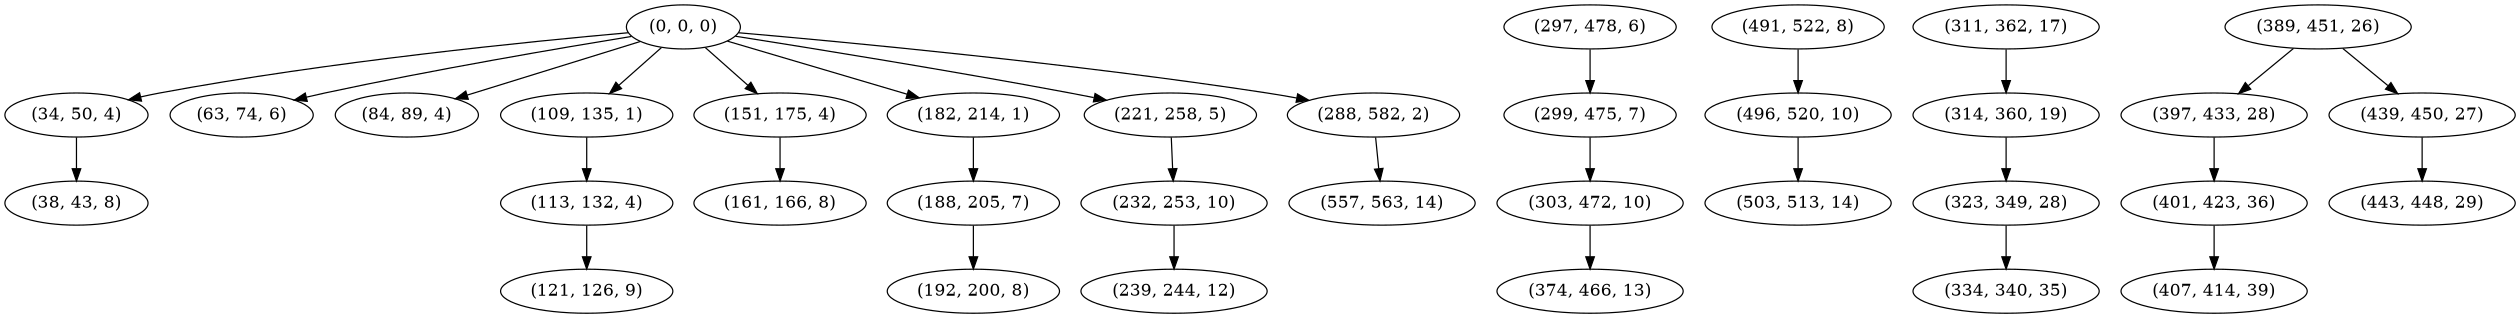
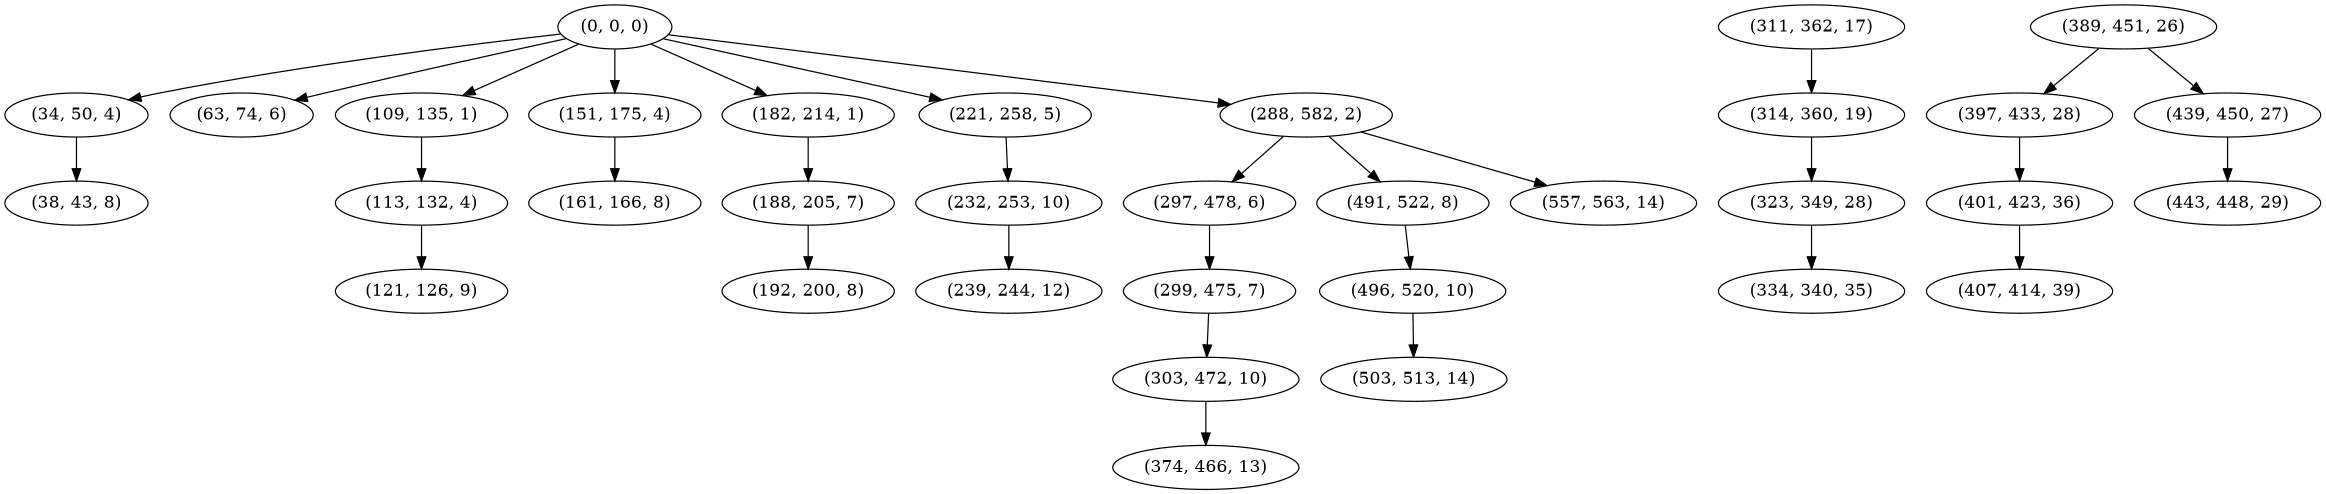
node "(84, 89, 4)": removed
edge "(288, 582, 2)" -> "(297, 478, 6)": added
edge "(288, 582, 2)" -> "(491, 522, 8)": added
